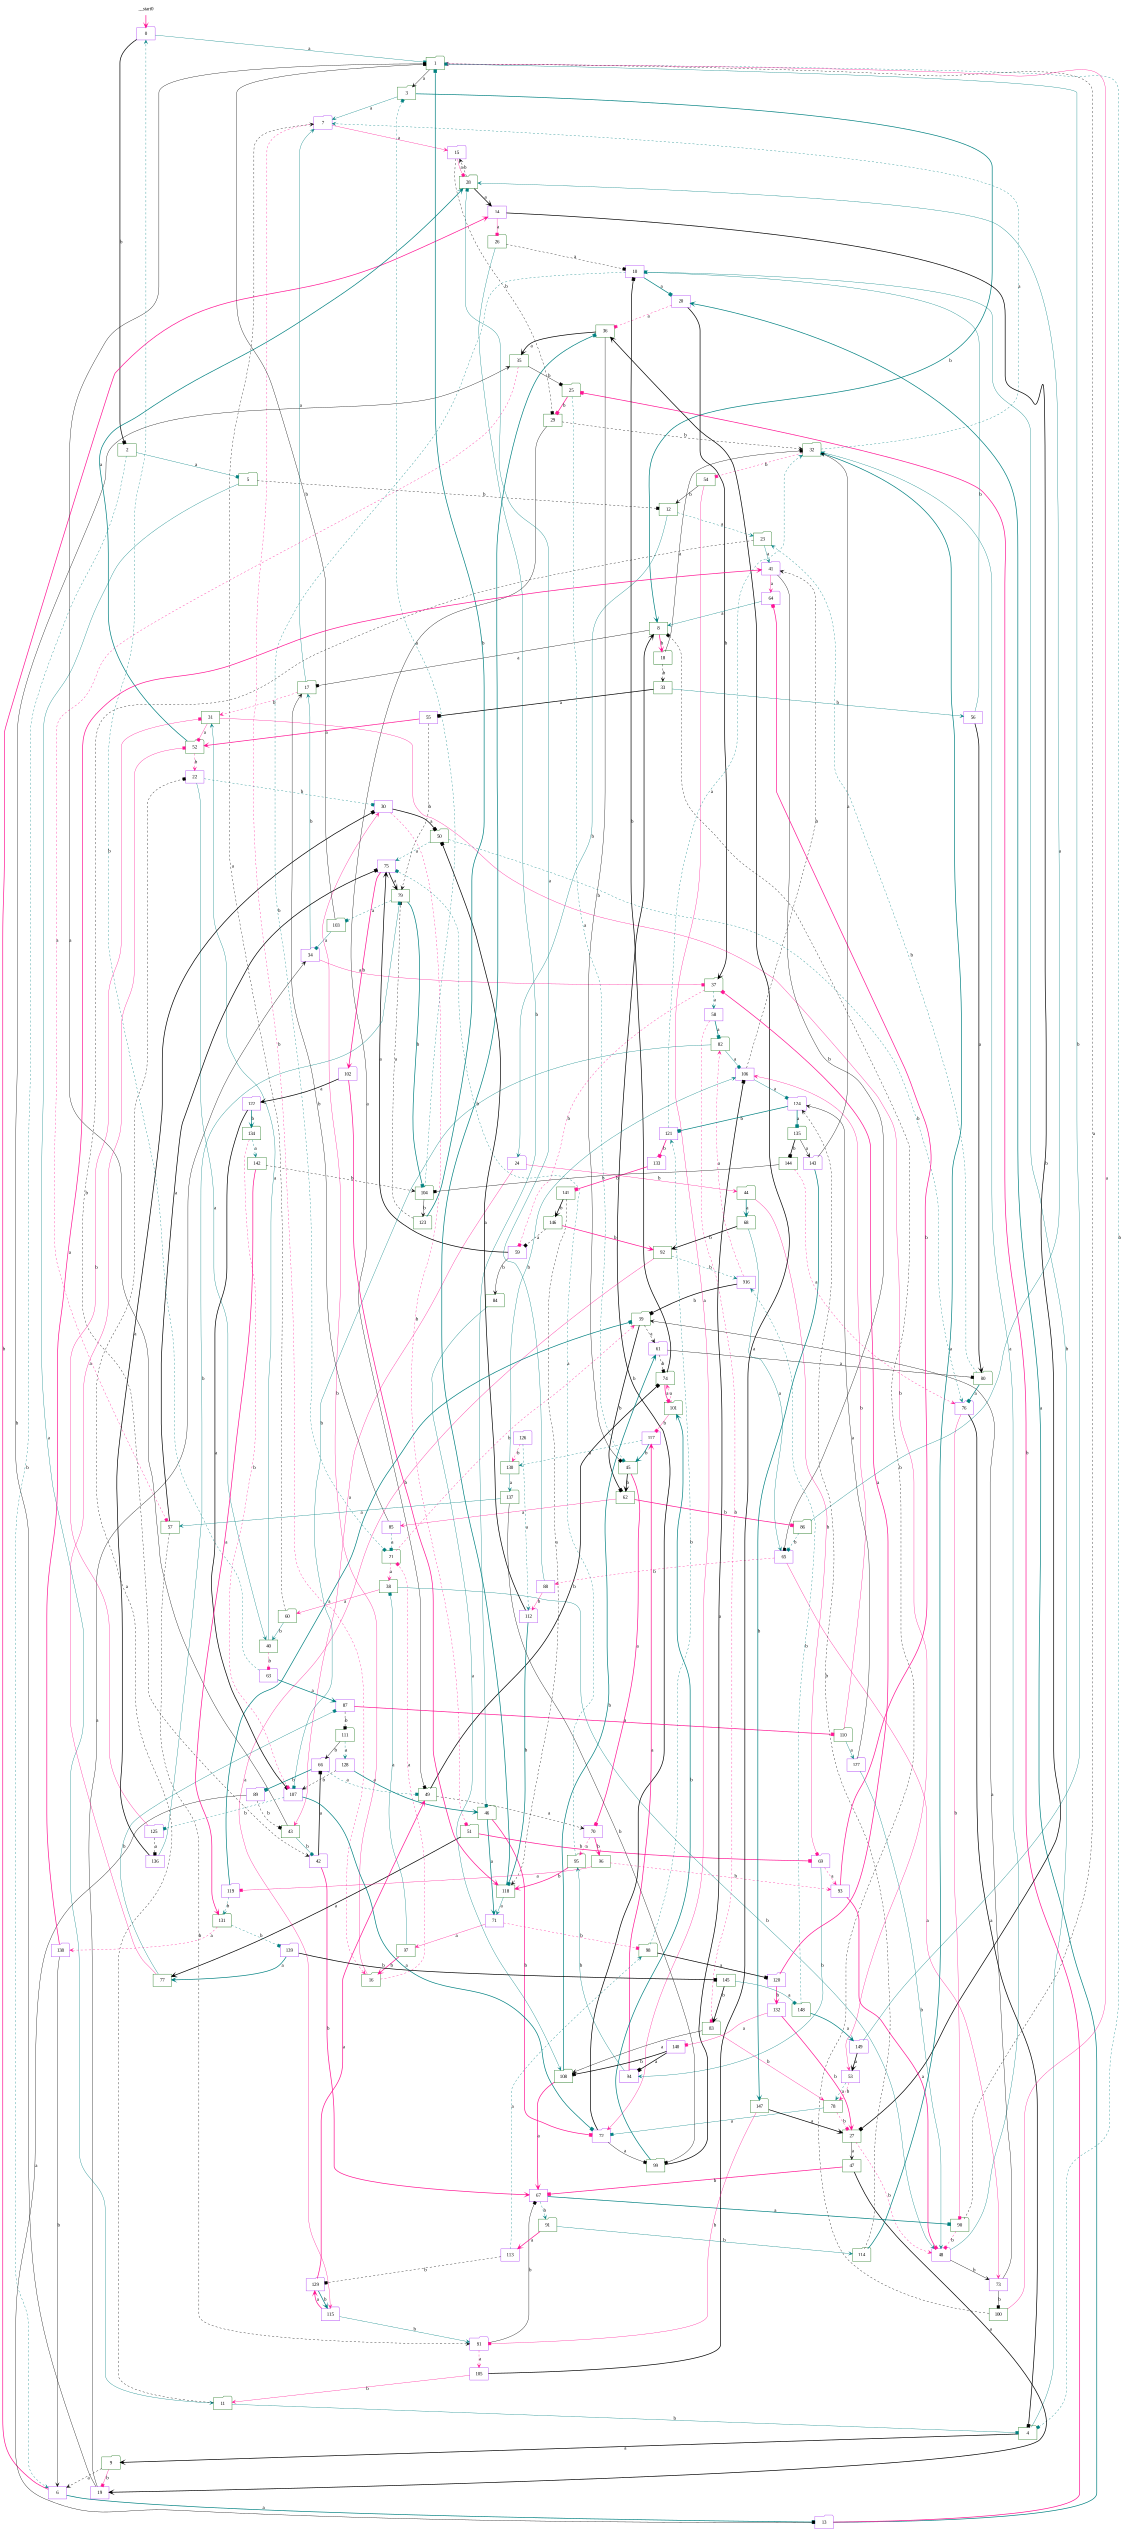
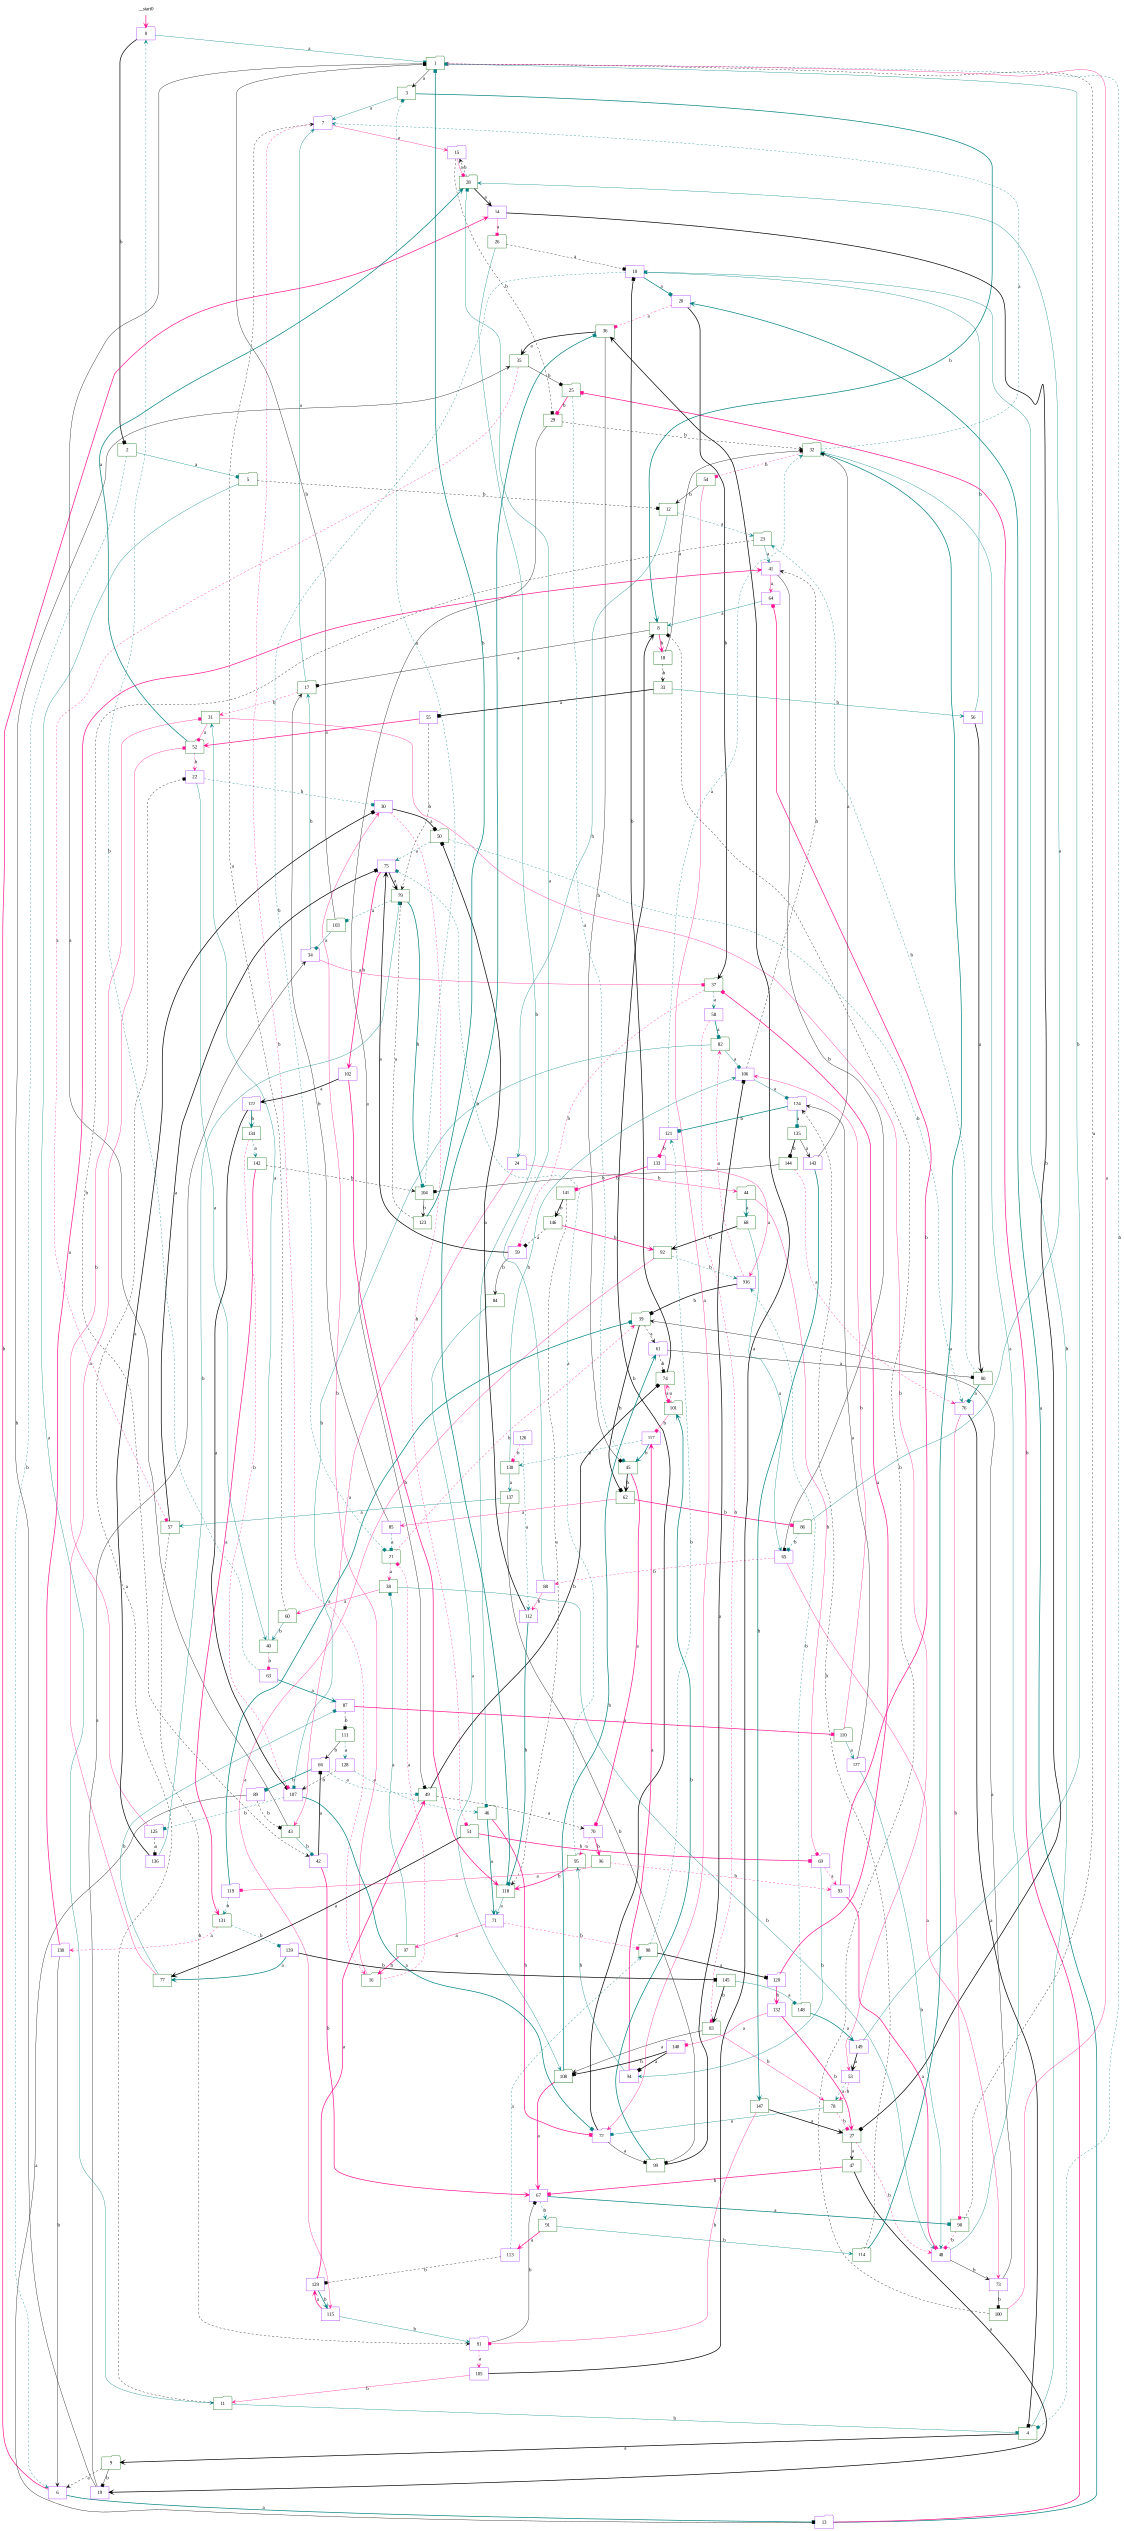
edge "133" -> "916": added, label "a"
edge "126" -> "130": arrowhead vee -> box
edge "128" -> "46": style bold -> dashed
edge "9" -> "19": color deeppink -> black
